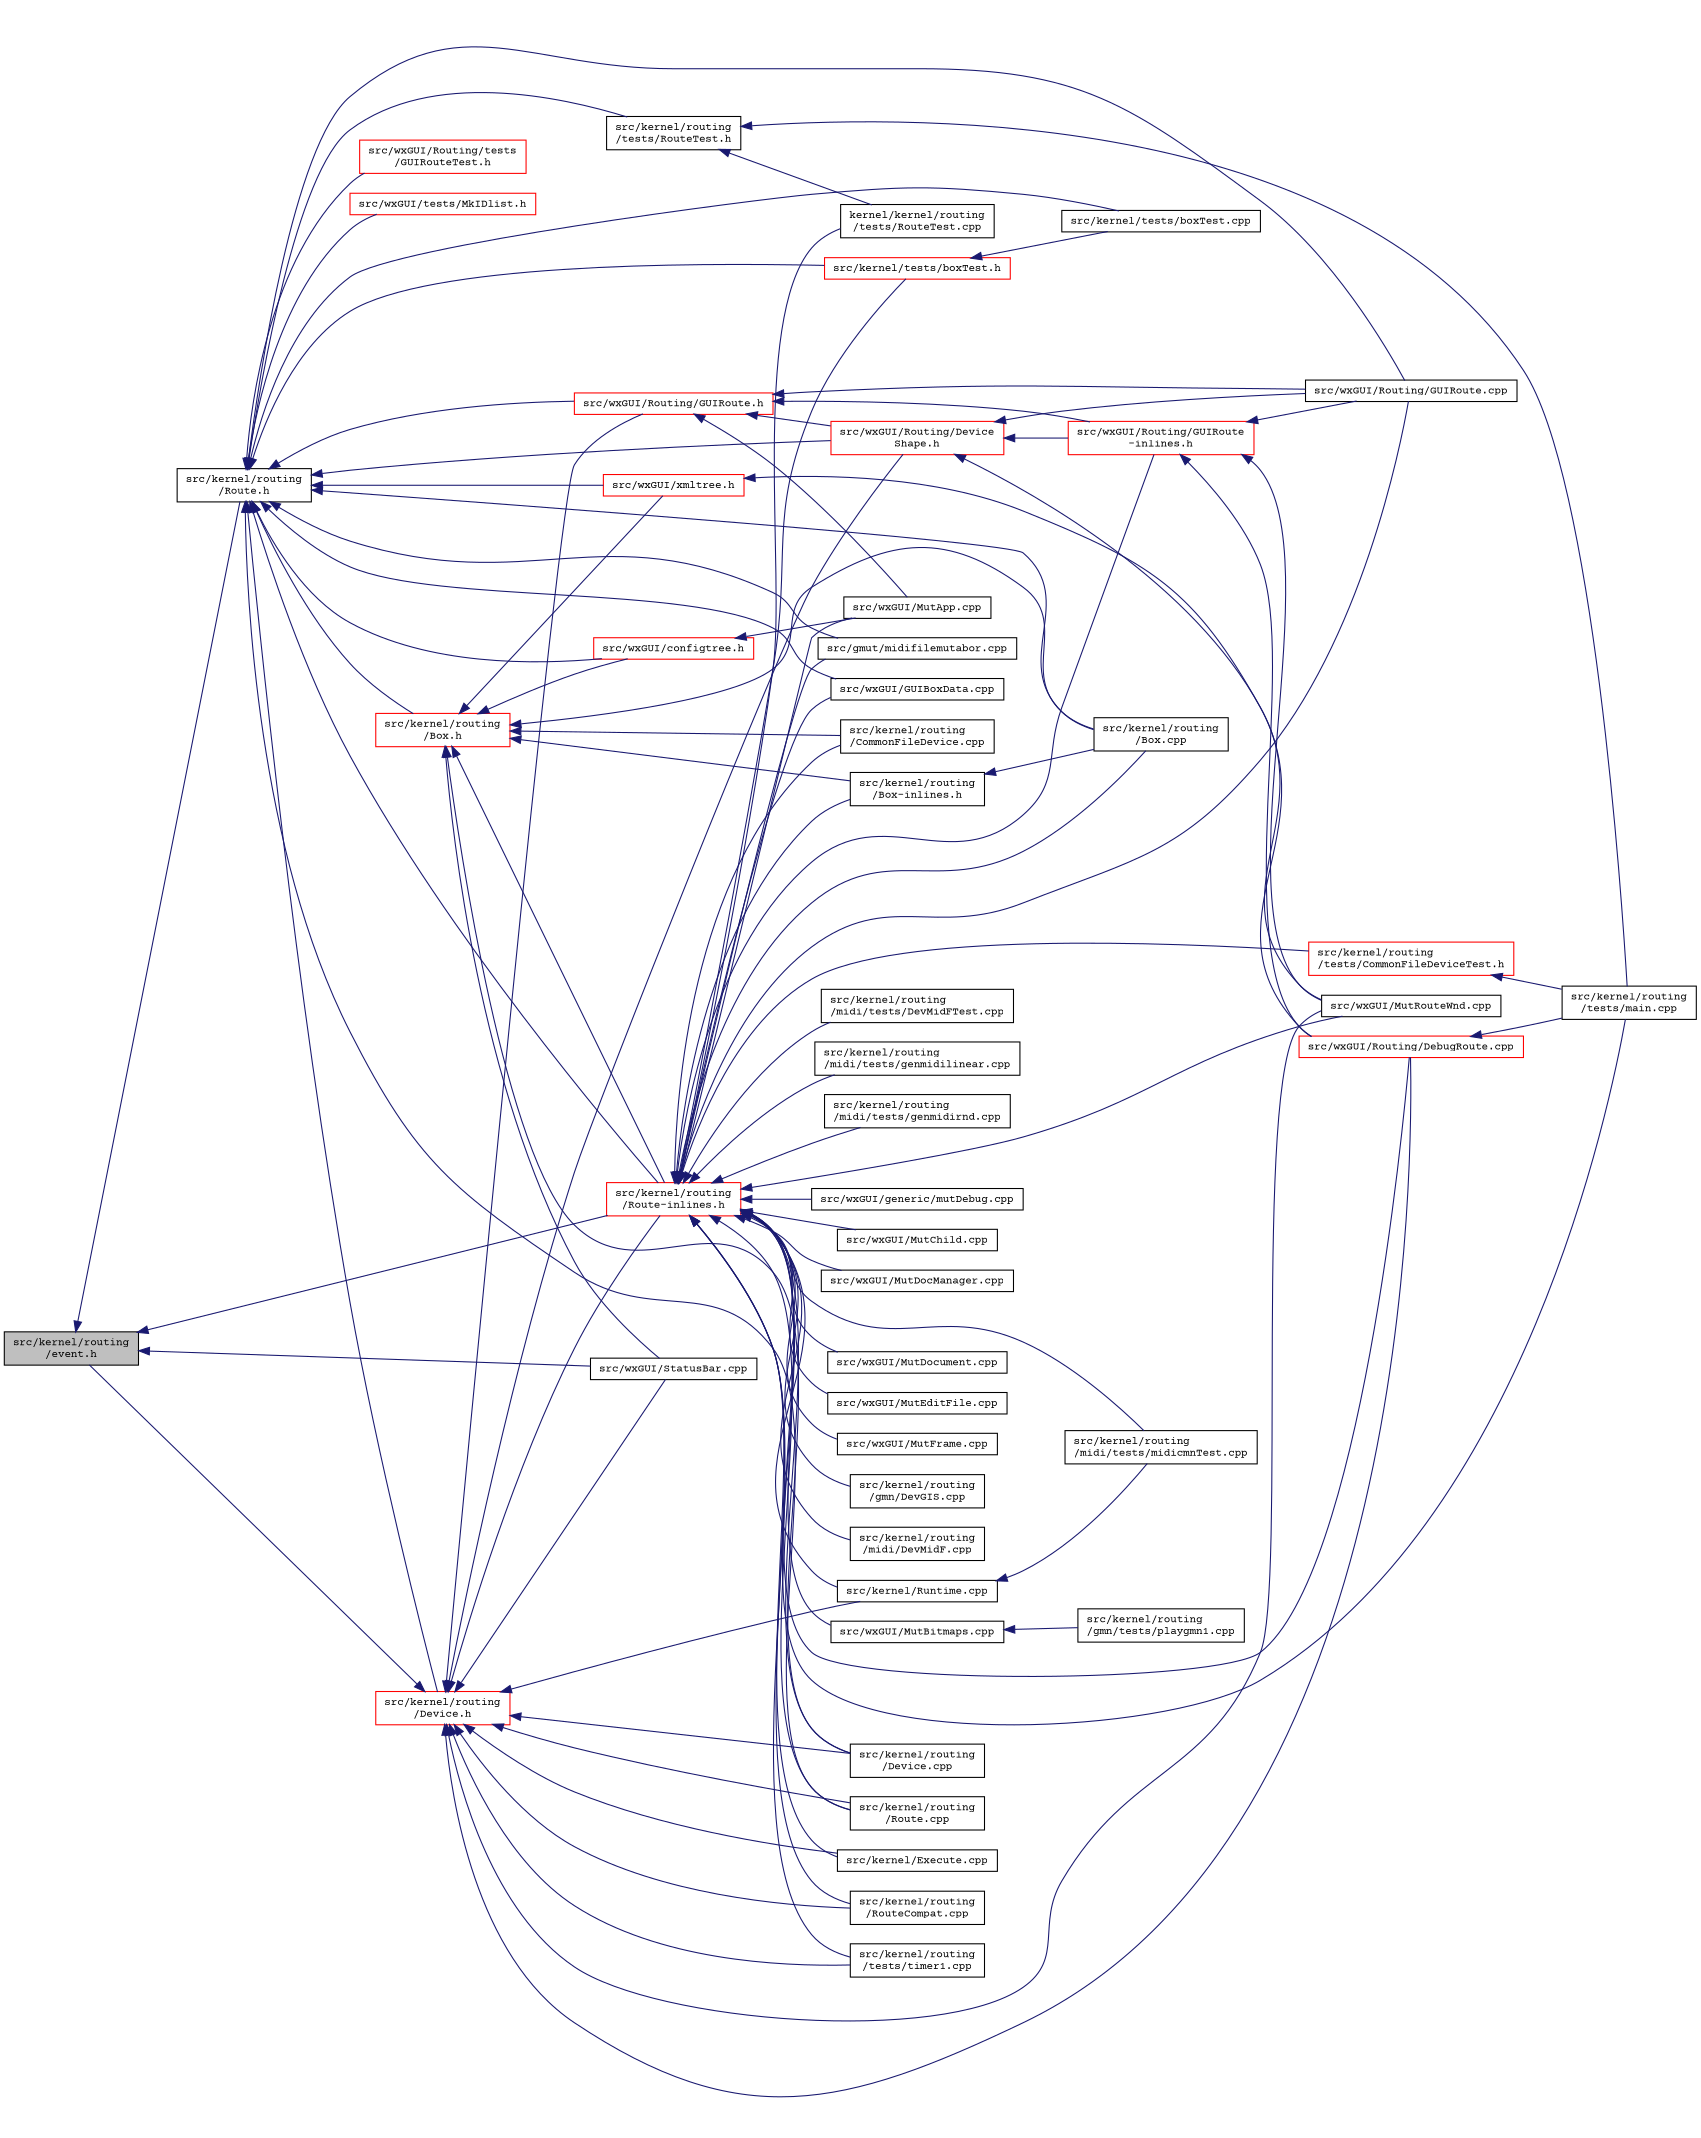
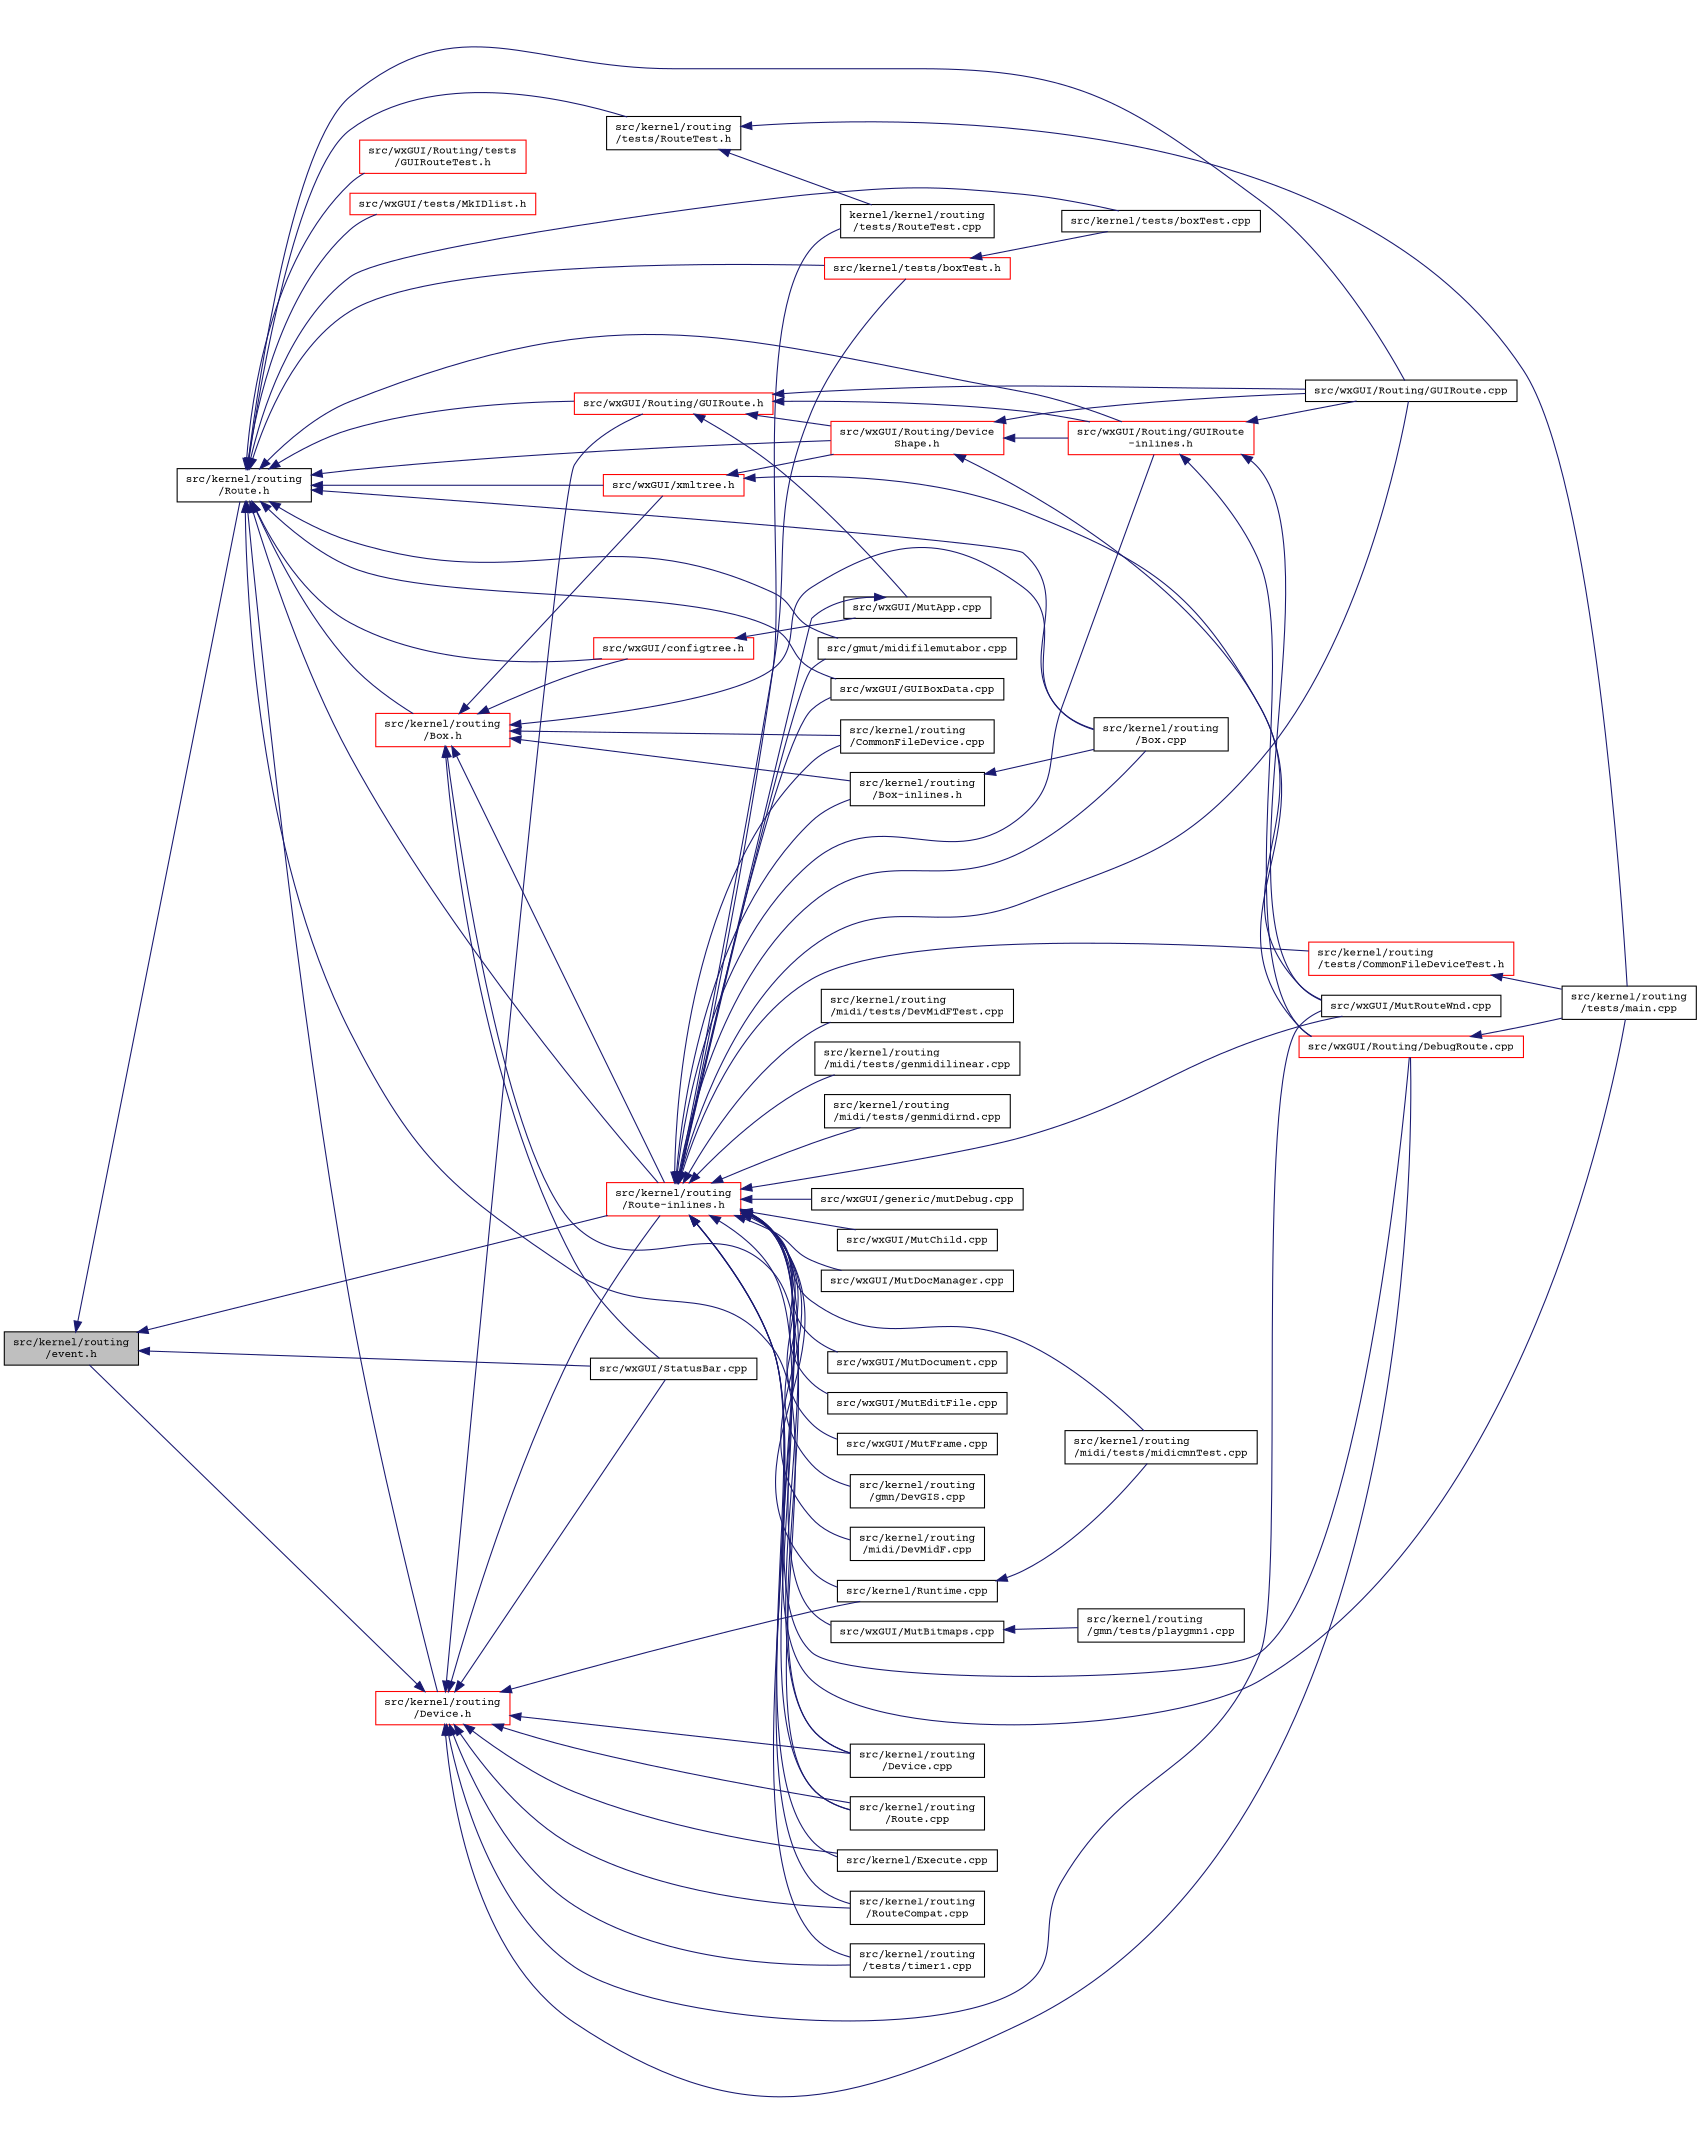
edge "src/wxGUI/Routing/GUIRoute -inlines.h" -> "src/kernel/routing /Route.h": added
edge "src/wxGUI/MutApp.cpp" -> "src/kernel/routing /Route-inlines.h": reversed
edge "src/wxGUI/Routing/Device Shape.h" -> "src/kernel/routing /Device.h": now "src/wxGUI/Routing/Device Shape.h" -> "src/wxGUI/xmltree.h"
